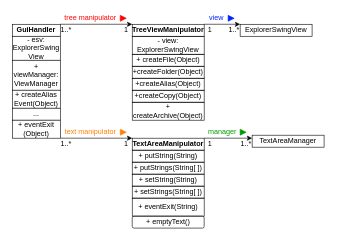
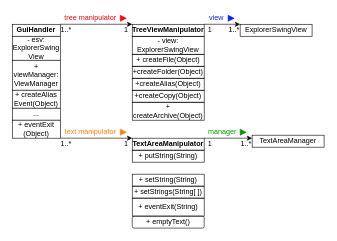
node "+ putStrings(String[ ])": removed
